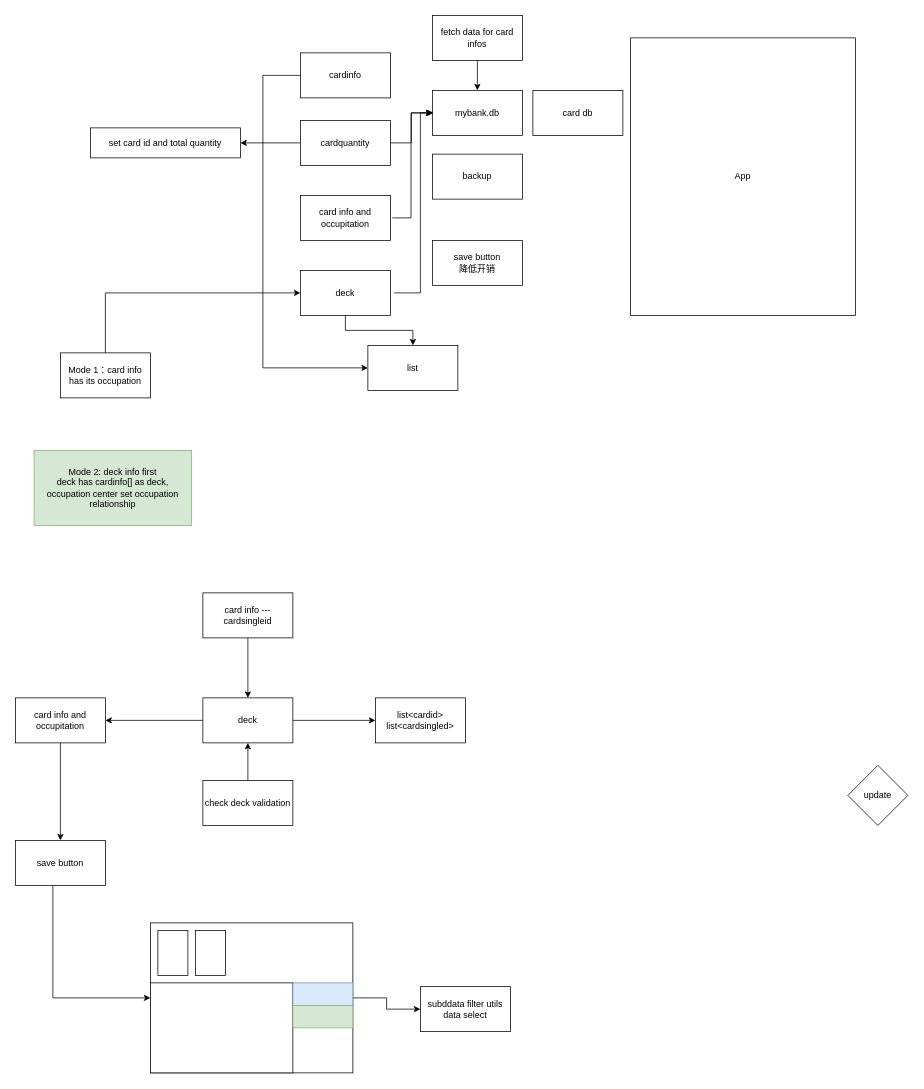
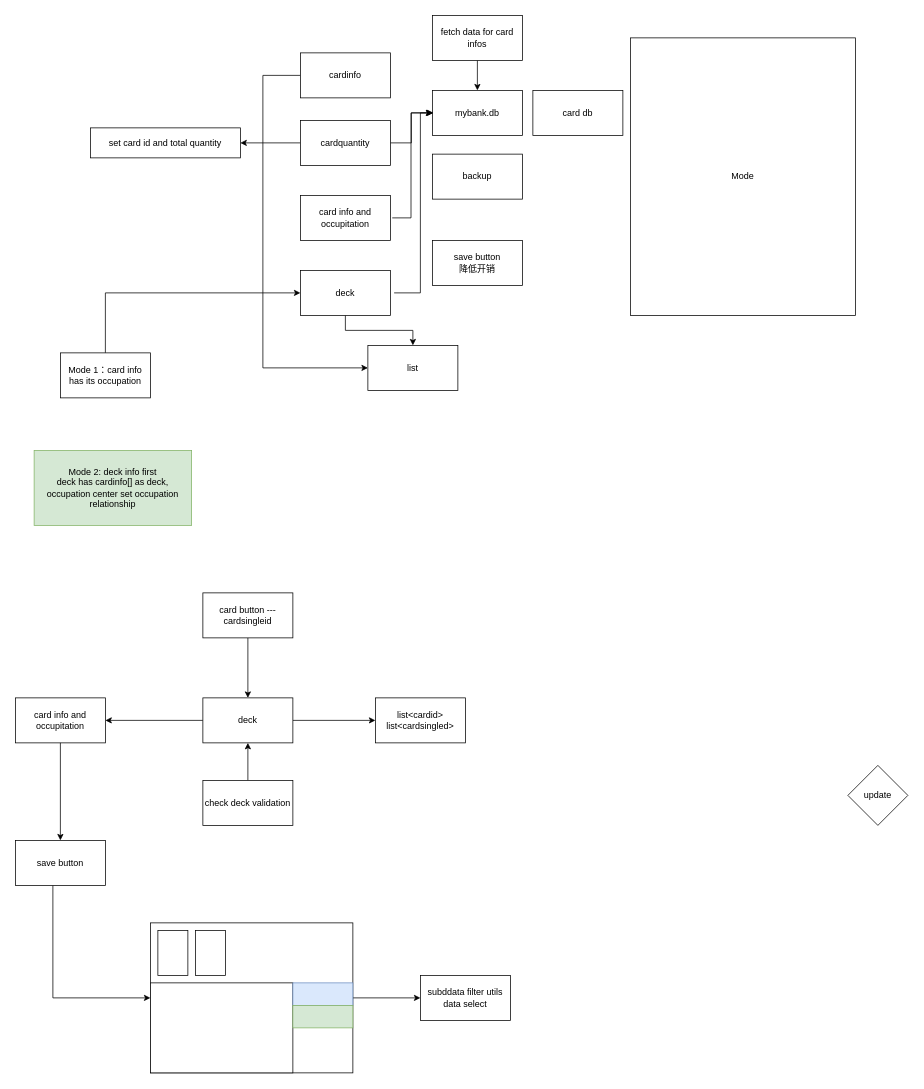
node "App": label "App" -> "Mode"
node "card info --- cardsingleid": label "card info --- cardsingleid" -> "card button --- cardsingleid"
node "subddata filter utils data select": moved (465, 1009) -> (465, 998)
